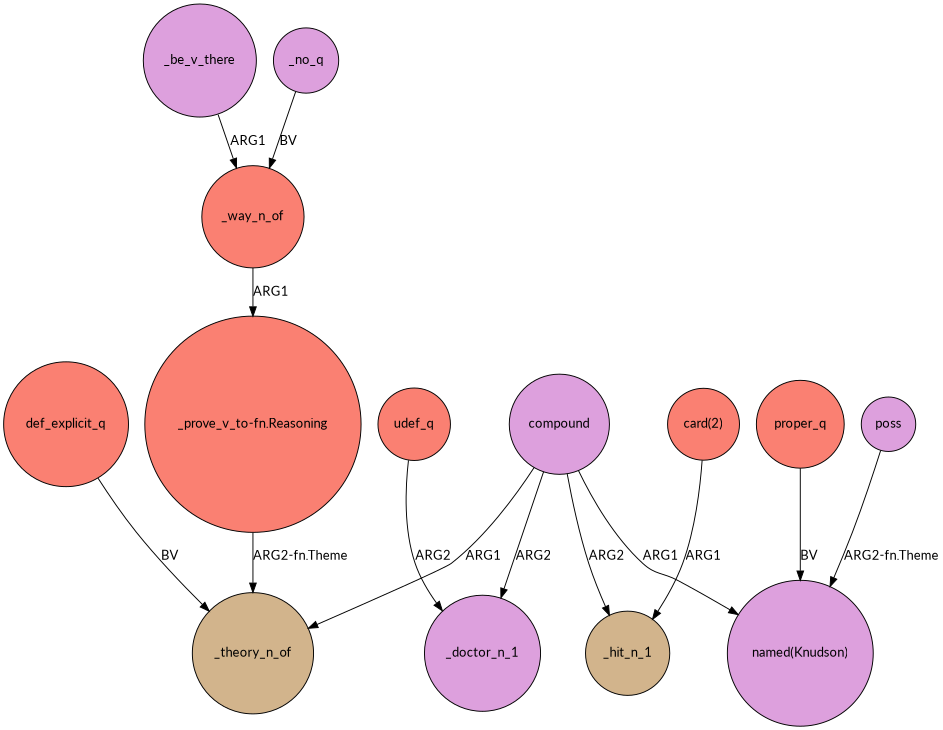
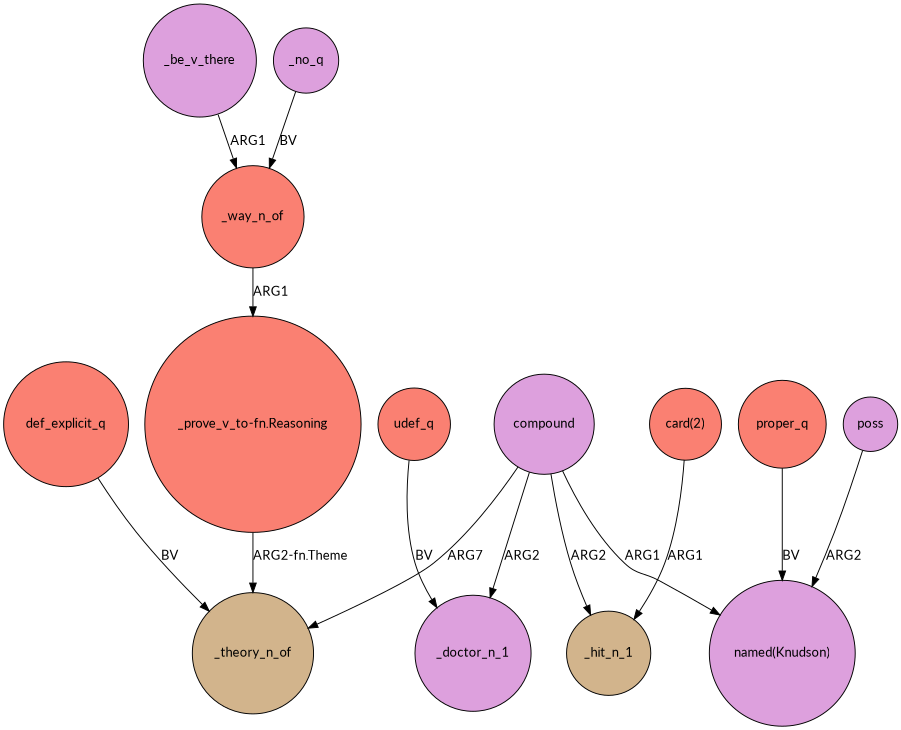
edge "udef_q" -> "_doctor_n_1": label "ARG2" -> "BV"
edge "compound" -> "_theory_n_of": label "ARG1" -> "ARG7"
edge "poss" -> "named(Knudson)": label "ARG2-fn.Theme" -> "ARG2"
